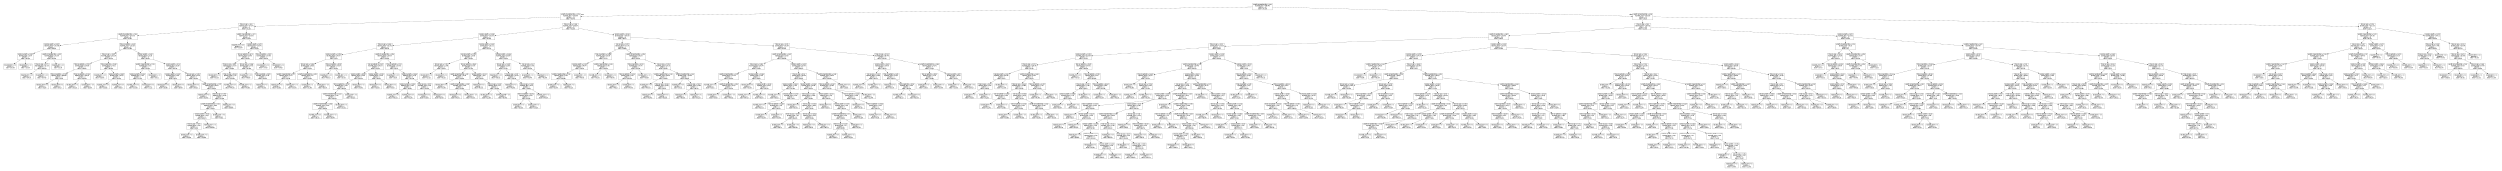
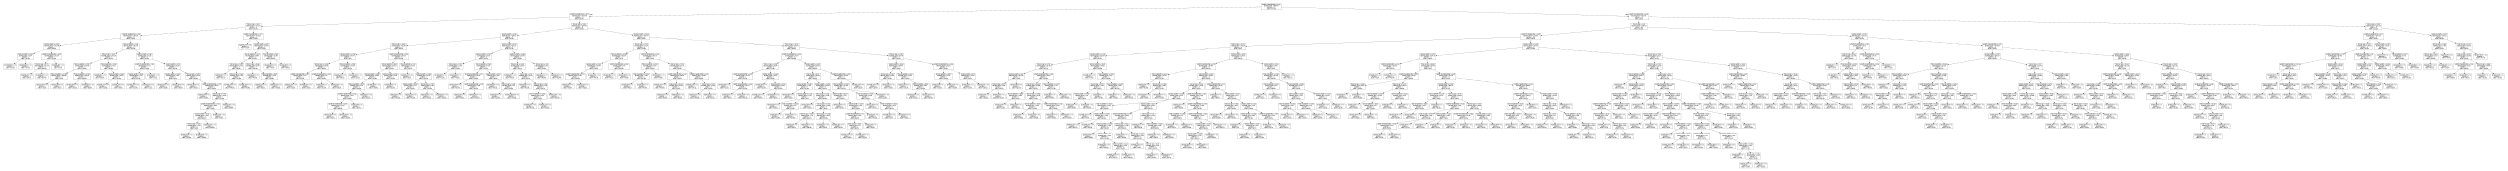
node "squared_error = 0.0 samples = 1 value = 427.357": added
node "squared_error = 0.0 samples = 1 value = 409.07": removed
node "squared_error = 0.0 samples = 1 value = 392.285": label "squared_error = 0.0 samples = 1 value = 392.285" -> "squared_error = 0.0 samples = 1 squared = 392.285"
